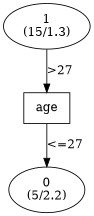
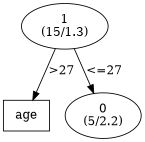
edge "age" -> "0 (5/2.2)": now "1 (15/1.3)" -> "0 (5/2.2)"
